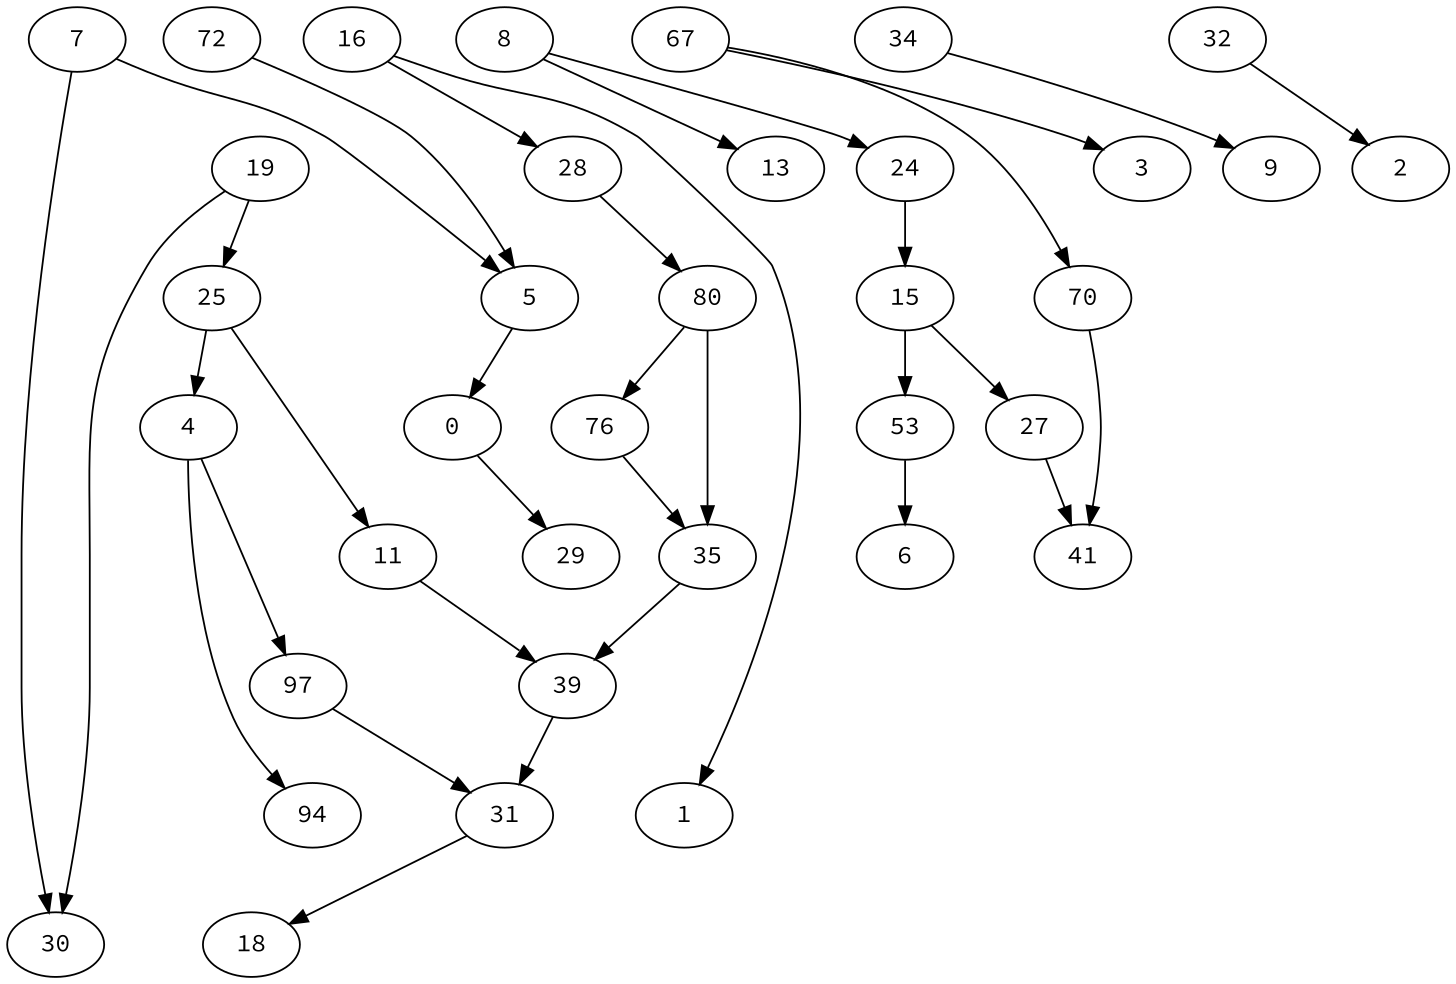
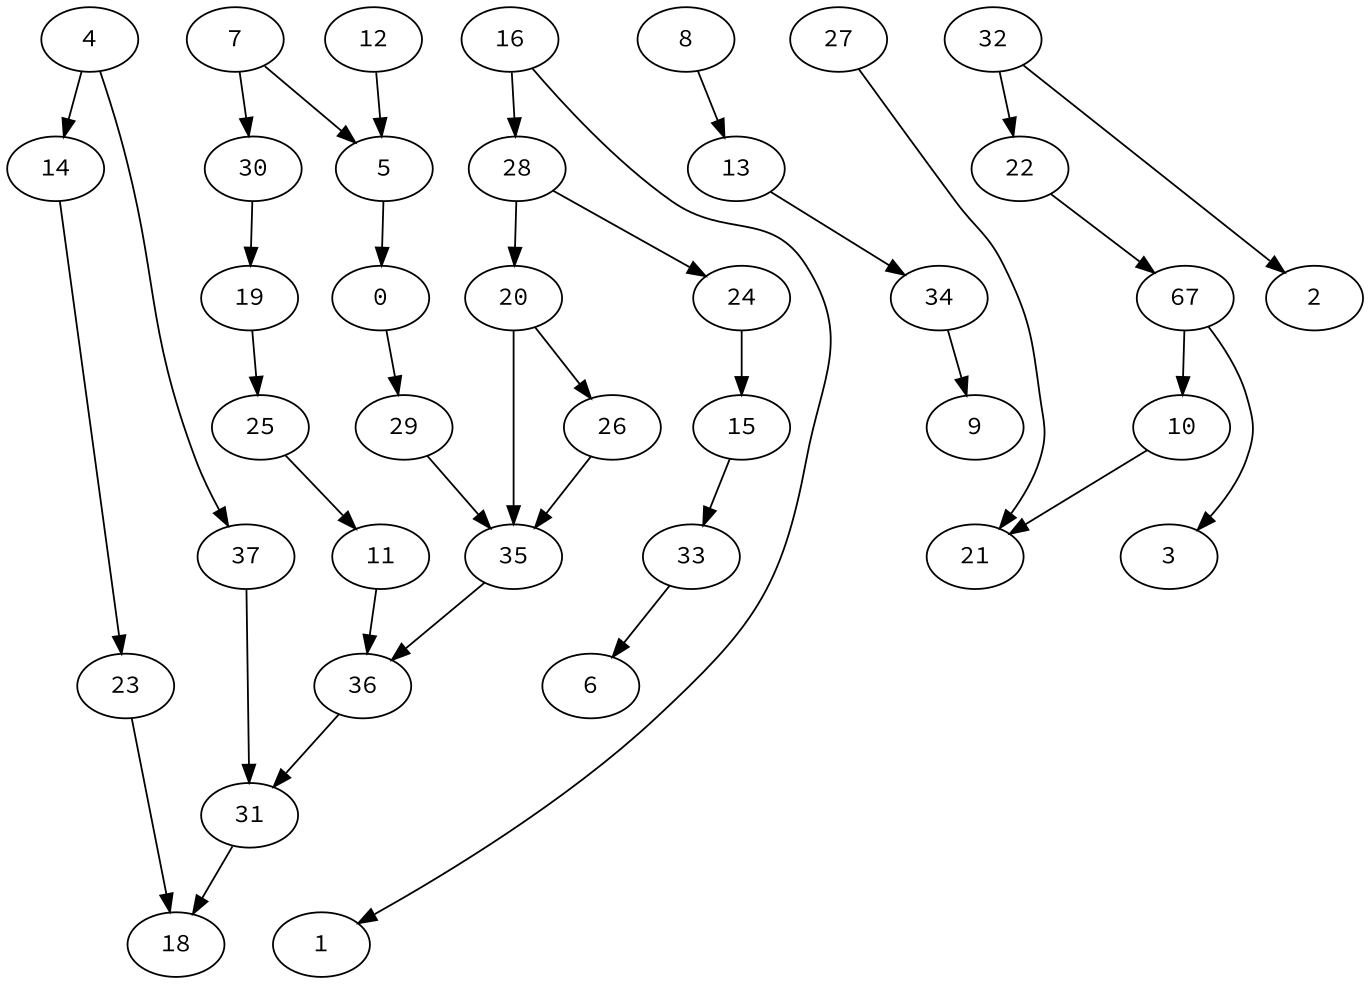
node "72": label "72" -> "12"
edge "8" -> "24": now "28" -> "24"
node "22": added
edge "13" -> "34": added
node "80": label "80" -> "20"
node "70": label "70" -> "10"
edge "25" -> "4": removed
edge "15" -> "27": removed
node "76": label "76" -> "26"
node "53": label "53" -> "33"
edge "29" -> "35": added
edge "19" -> "30": reversed
node "41": label "41" -> "21"
node "23": added
node "97": label "97" -> "37"
node "39": label "39" -> "36"
node "94": label "94" -> "14"
